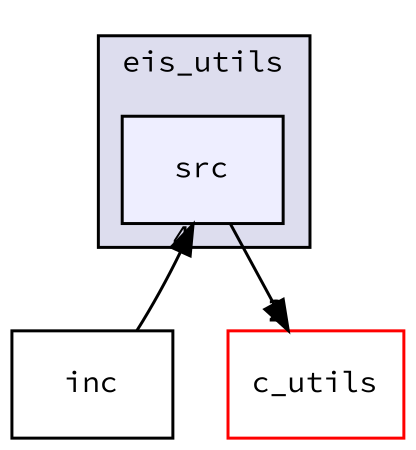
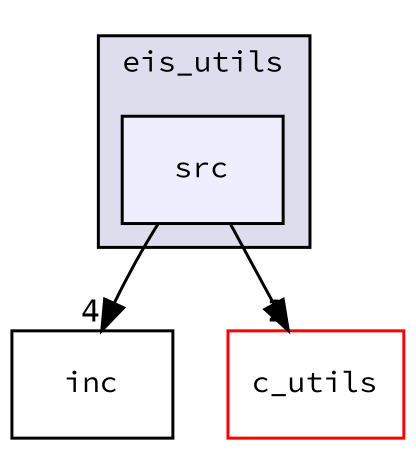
edge "inc" -> "src": reversed
